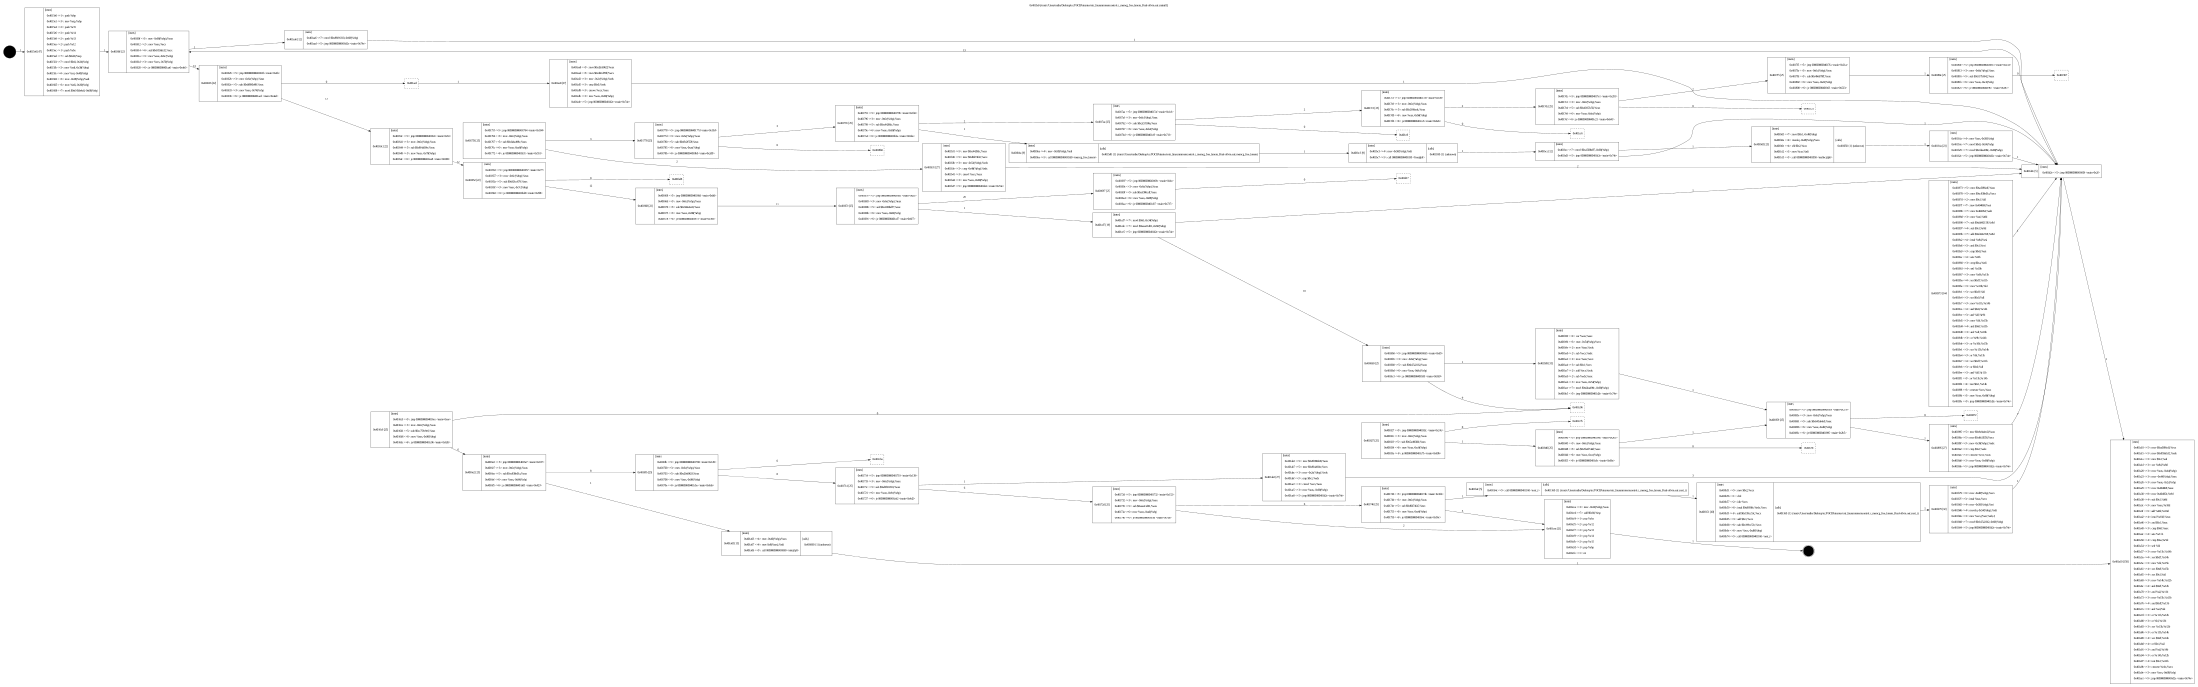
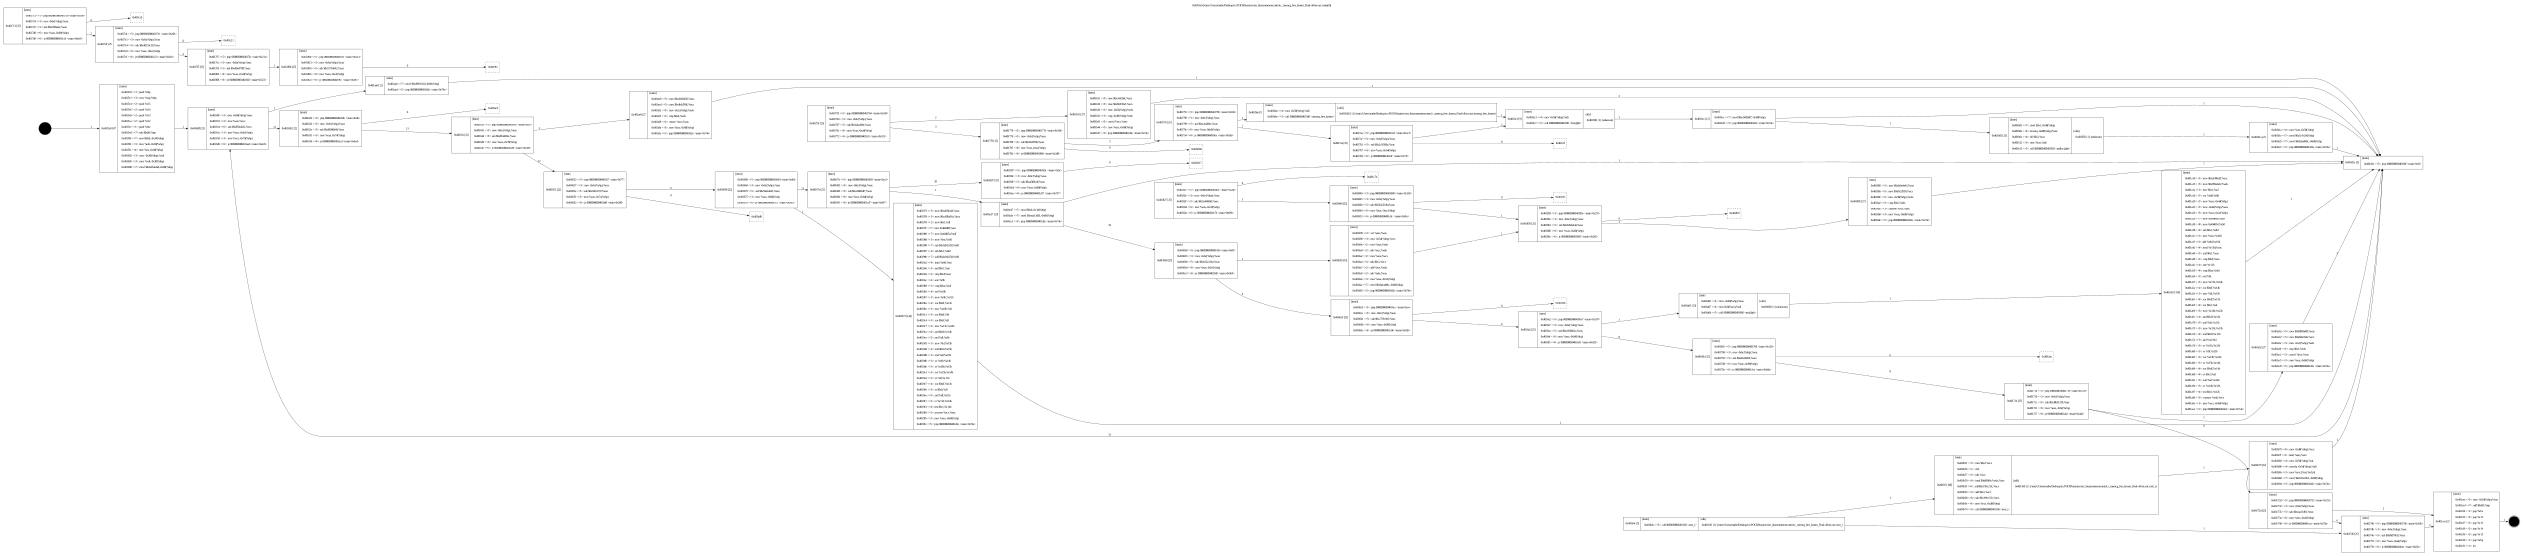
edge "0x401acd" -> "0x401ae8 [27]": now "0x40163c [22]" -> "0x401ae8 [27]"
edge "0x4017aa [25]" -> "0x4017c3 [25]": now "0x4017aa [25]" -> "0x401bc3 [9]"
edge "0x401668 [22]" -> "0x401973 [144]": added, label "1"
edge "0x401d2e [5]" -> "0x401a10 [150]": reversed
edge "0x4016b0 [25]" -> "0x401c06": now "0x4016b0 [25]" -> "0x4016c9 [25]"
edge "0x401746 [25]" -> "0x401b4c [5]": reversed
